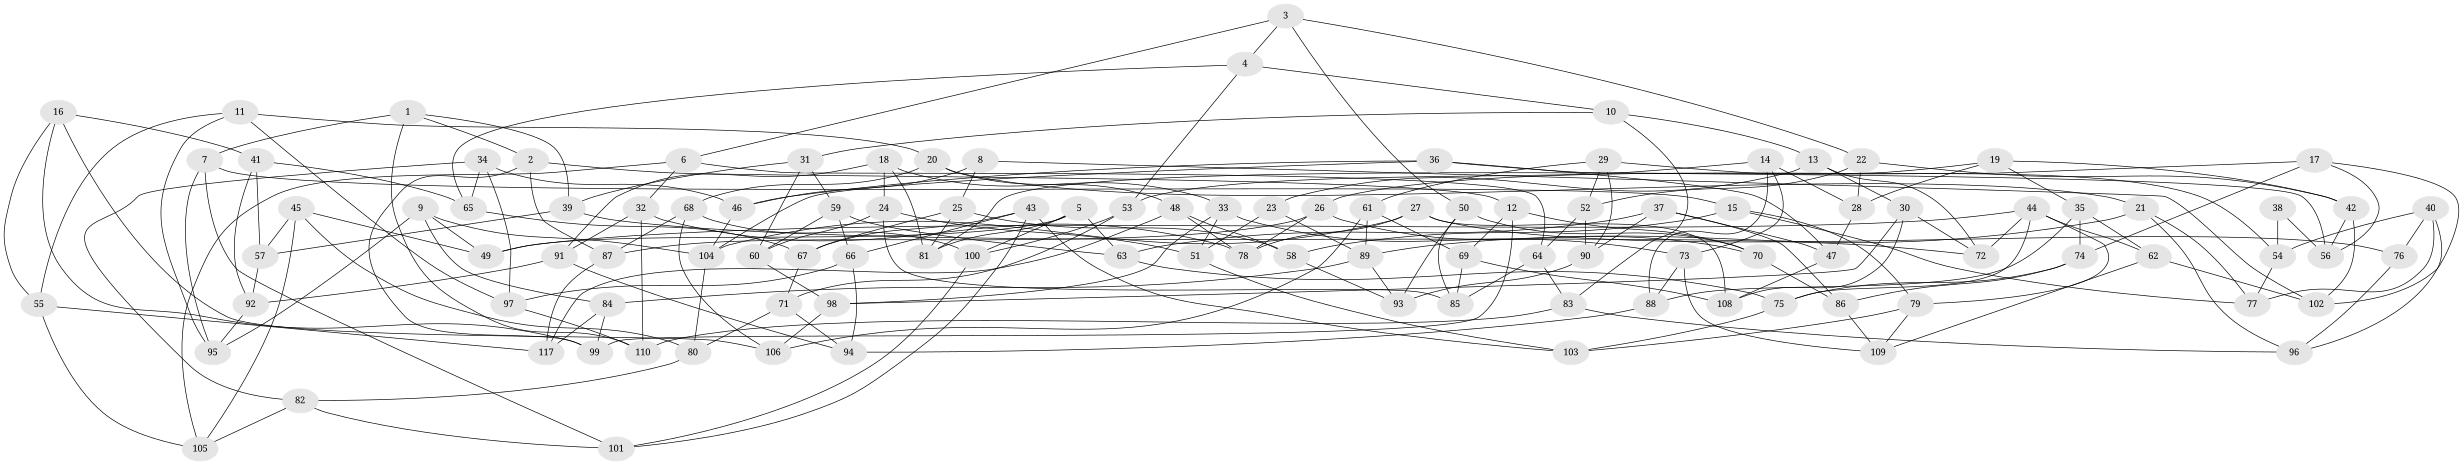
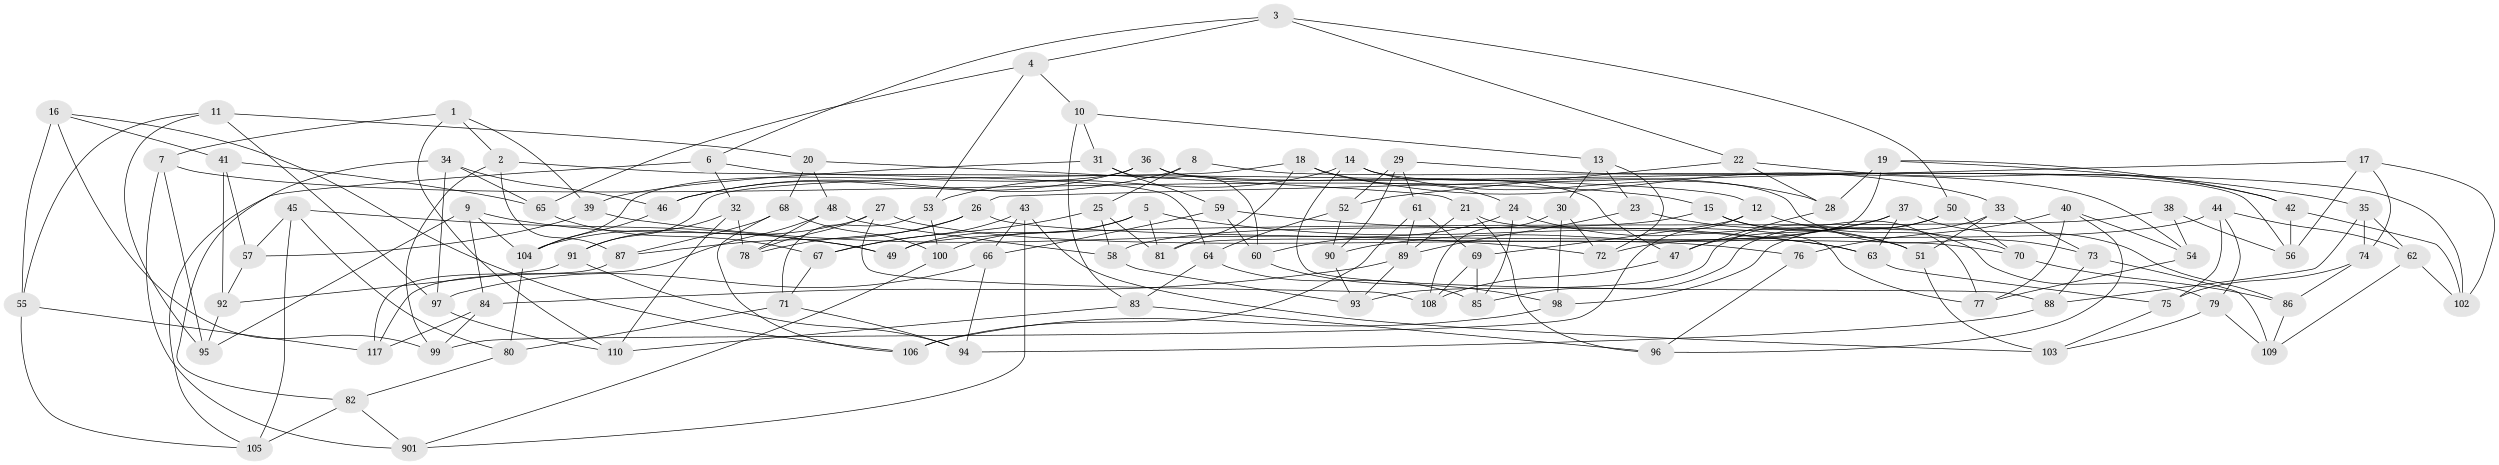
edge "44" -- "49": now "38" -- "49"
node "101": label "101" -> "901"
